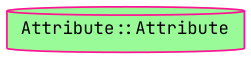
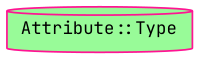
node "Attribute::Attribute": label "Attribute::Attribute" -> "Attribute::Type"
